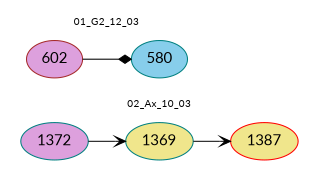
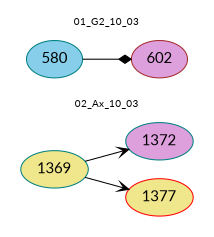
cluster "01_G2_12_03": label "01_G2_12_03" -> "01_G2_10_03"
edge "602" -> "580": reversed
edge "1372" -> "1369": reversed
node "1387": label "1387" -> "1377"
